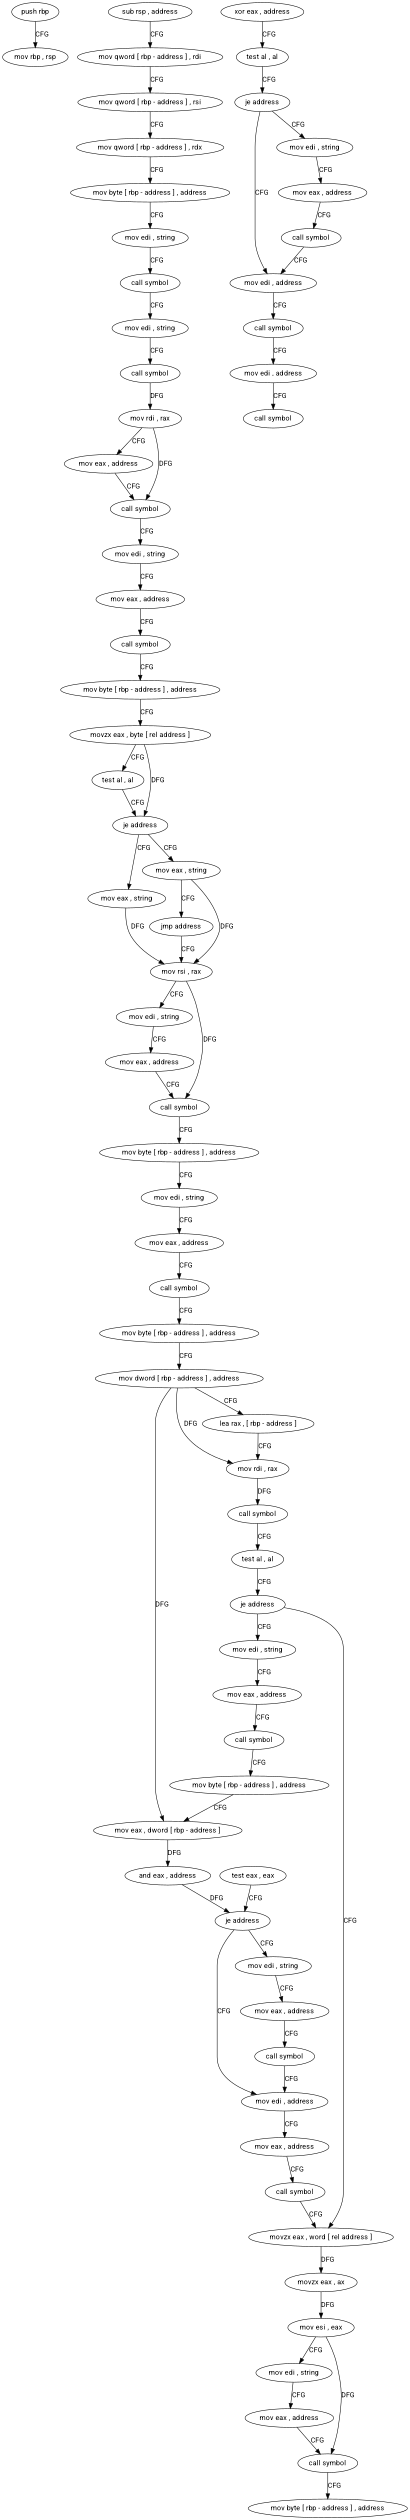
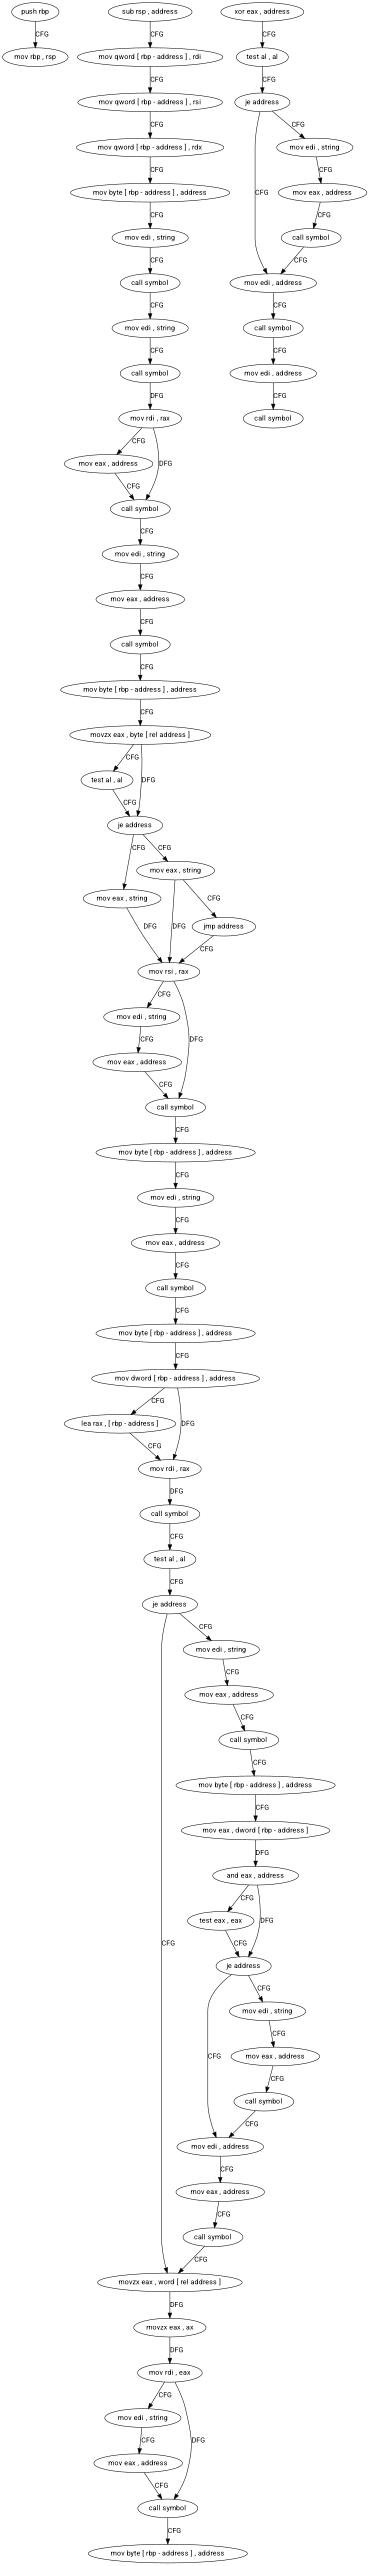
edge "mov dword [ rbp - address ] , address" -> "mov eax , dword [ rbp - address ]": removed, label "DFG"
edge "and eax , address" -> "test eax , eax": added, label "CFG"
node "mov esi , eax": label "mov esi , eax" -> "mov rdi , eax"
